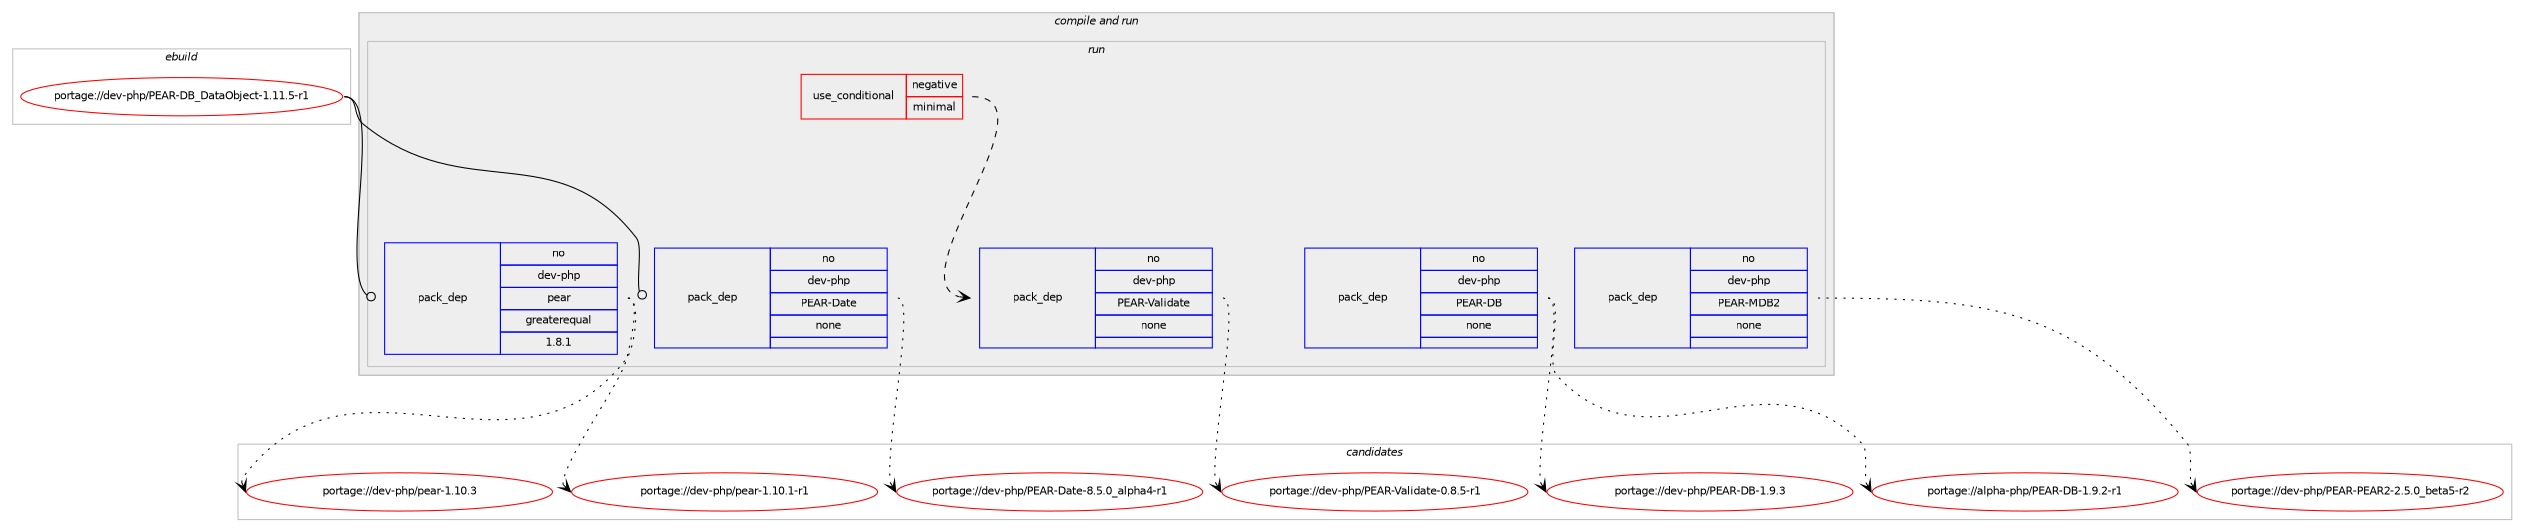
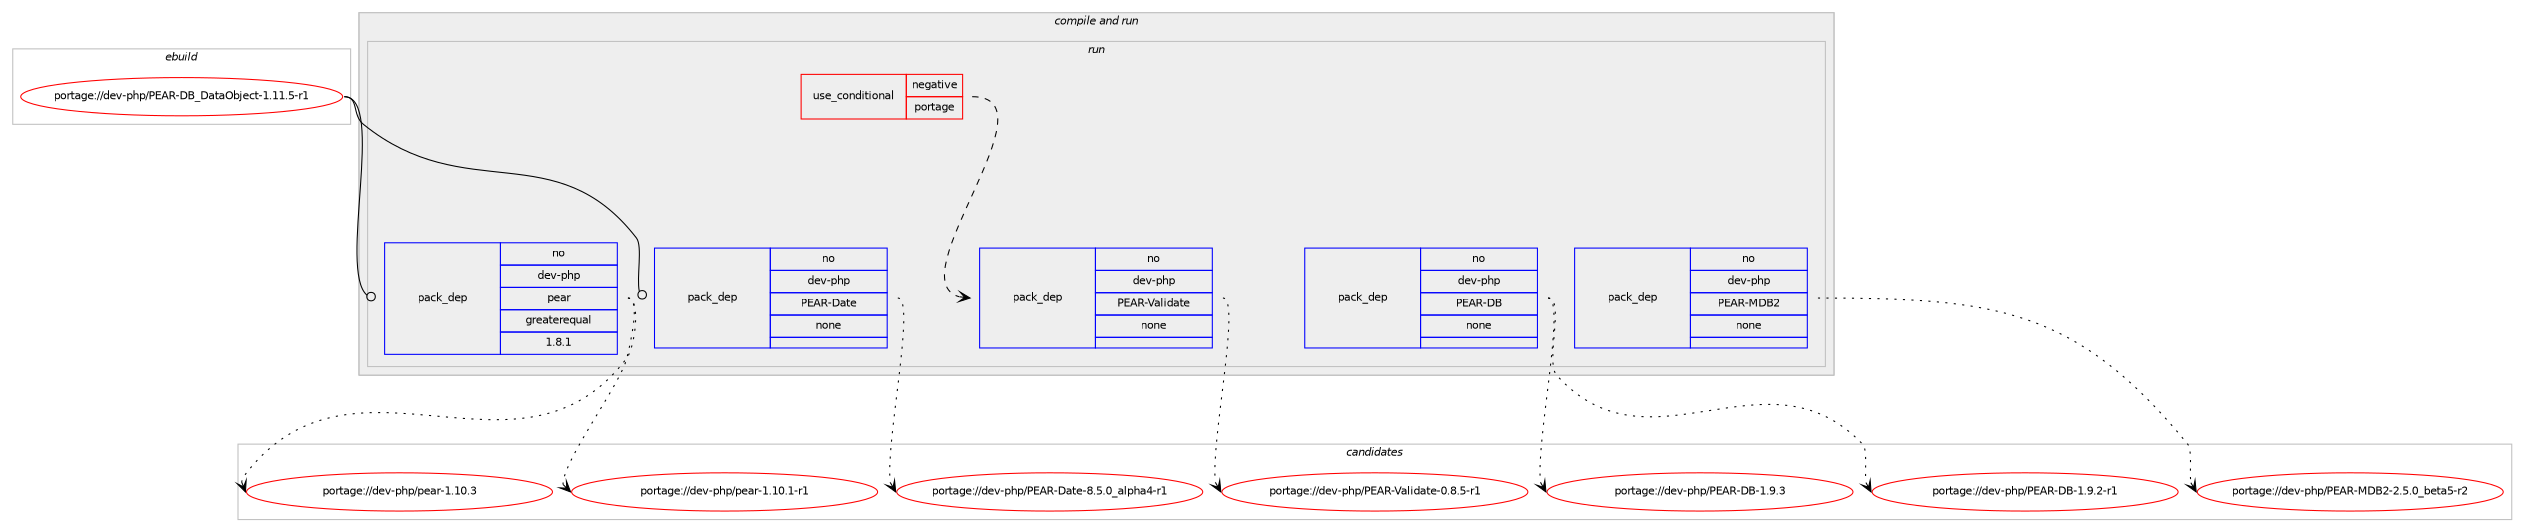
node "use_conditional": text "minimal" -> "portage"
node "portage://alpha-php/PEAR-DB-1.9.2-r1": label "portage://alpha-php/PEAR-DB-1.9.2-r1" -> "portage://dev-php/PEAR-DB-1.9.2-r1"
node "portage://dev-php/PEAR-PEAR2-2.5.0_beta5-r2": label "portage://dev-php/PEAR-PEAR2-2.5.0_beta5-r2" -> "portage://dev-php/PEAR-MDB2-2.5.0_beta5-r2"
